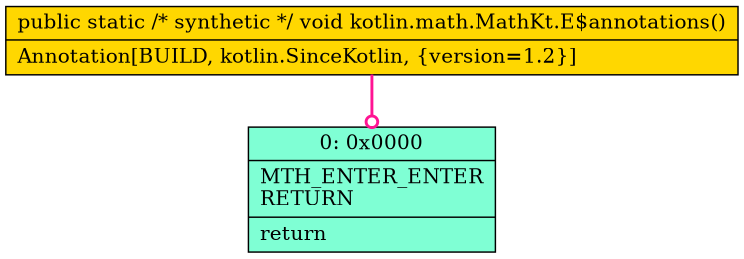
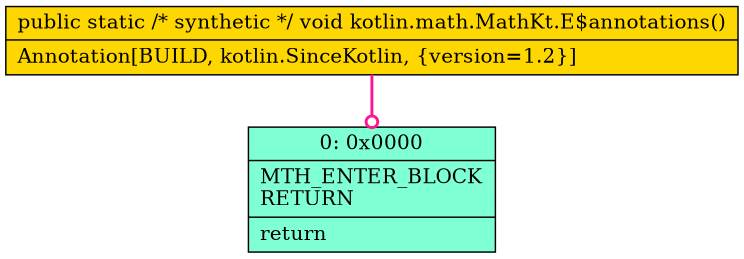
node "0: 0x0000": text "MTH_ENTER_ENTER" -> "MTH_ENTER_BLOCK"
